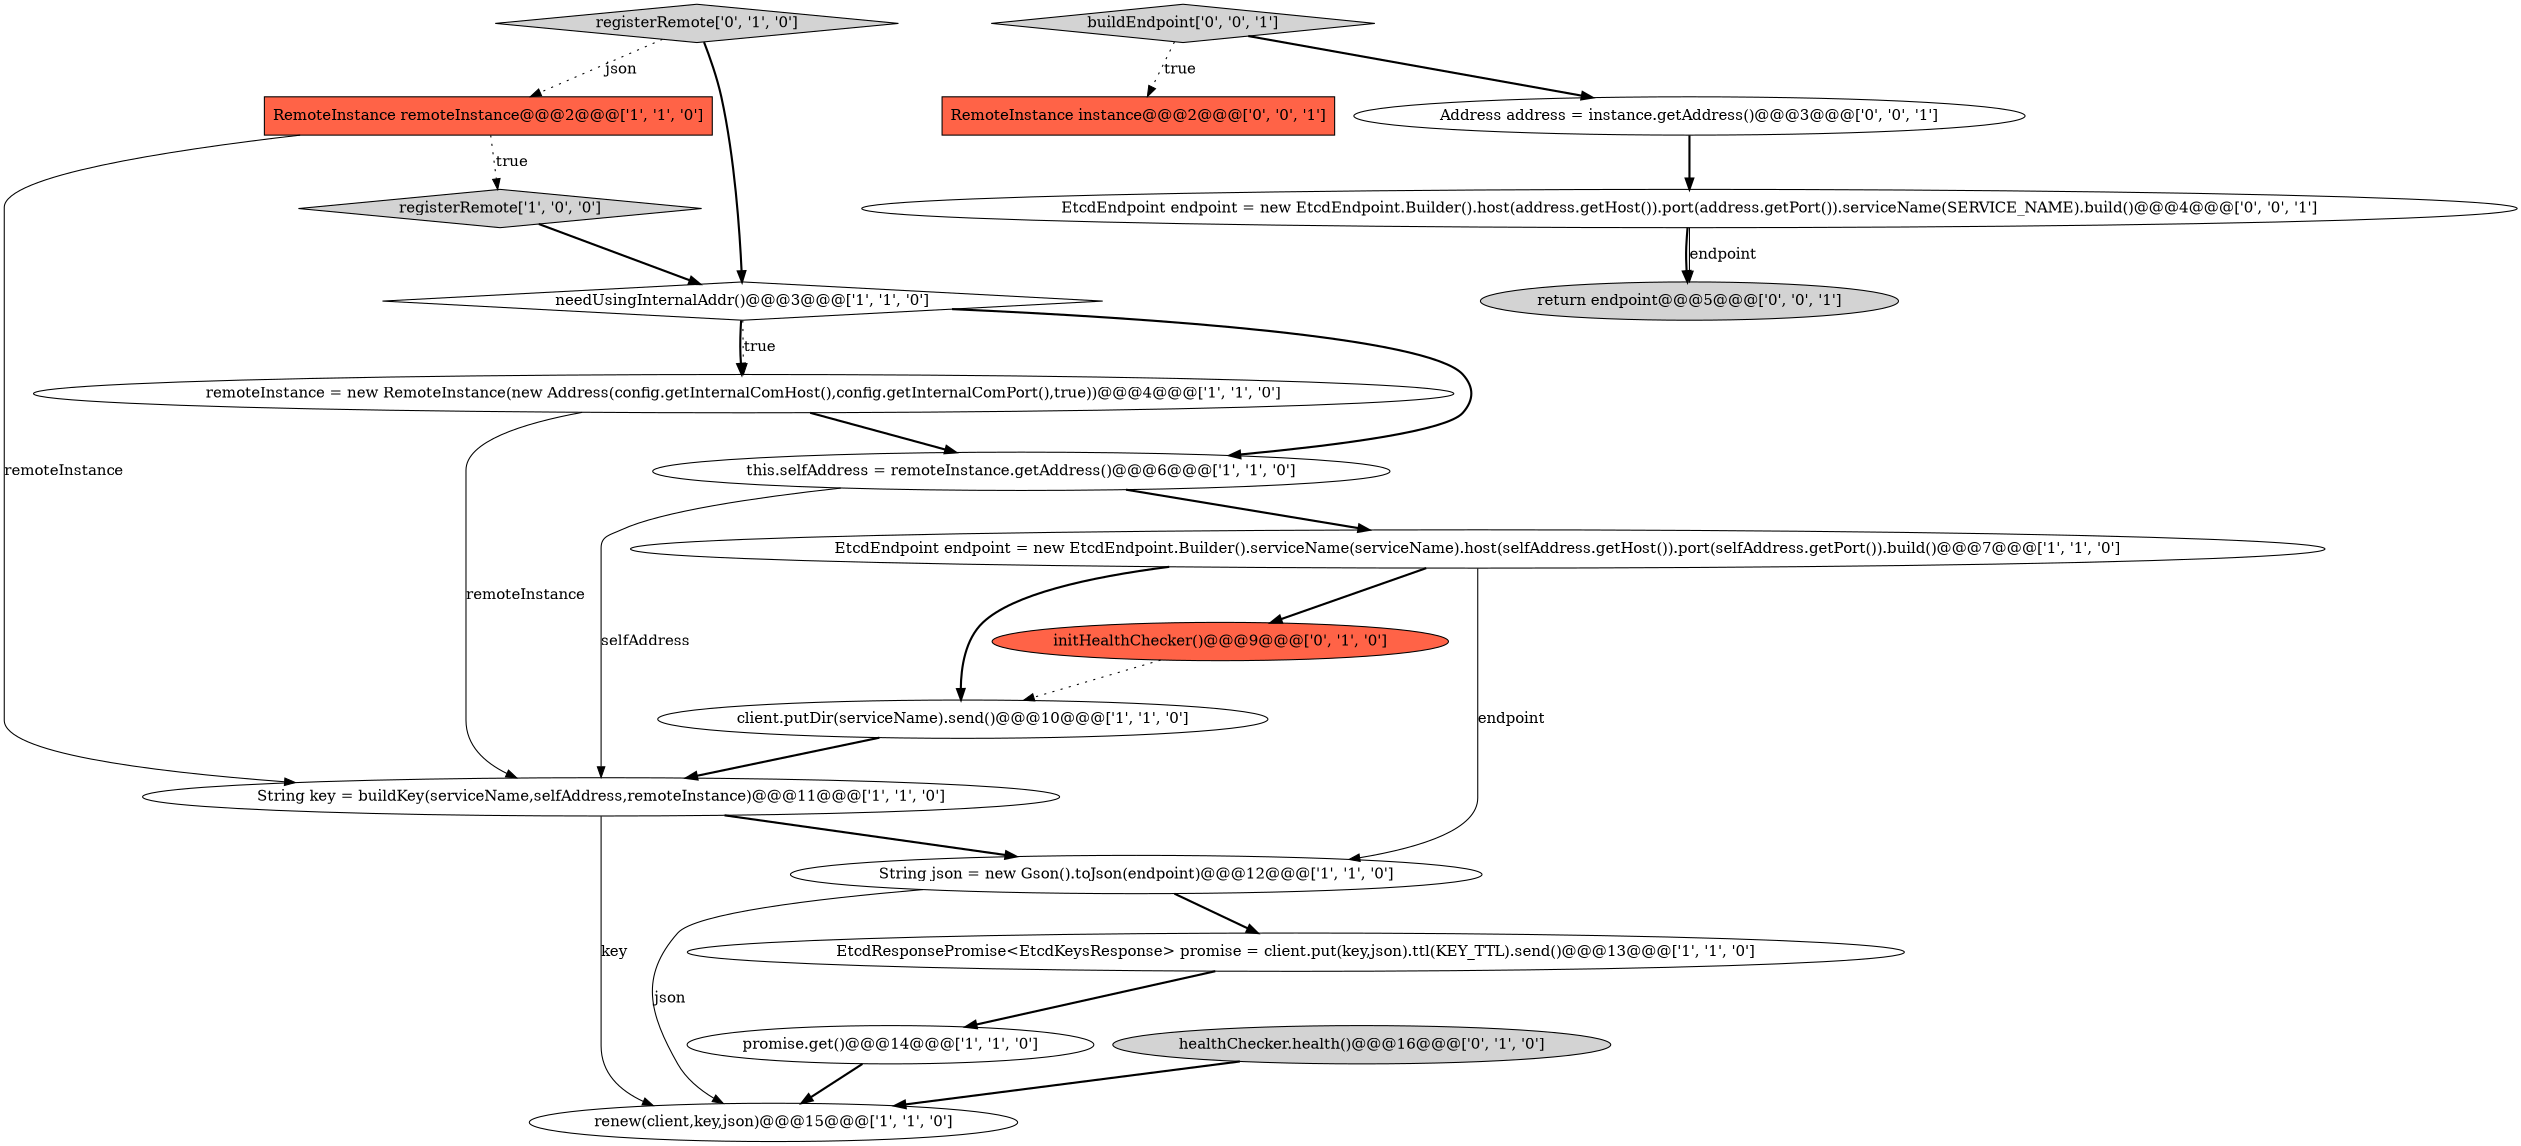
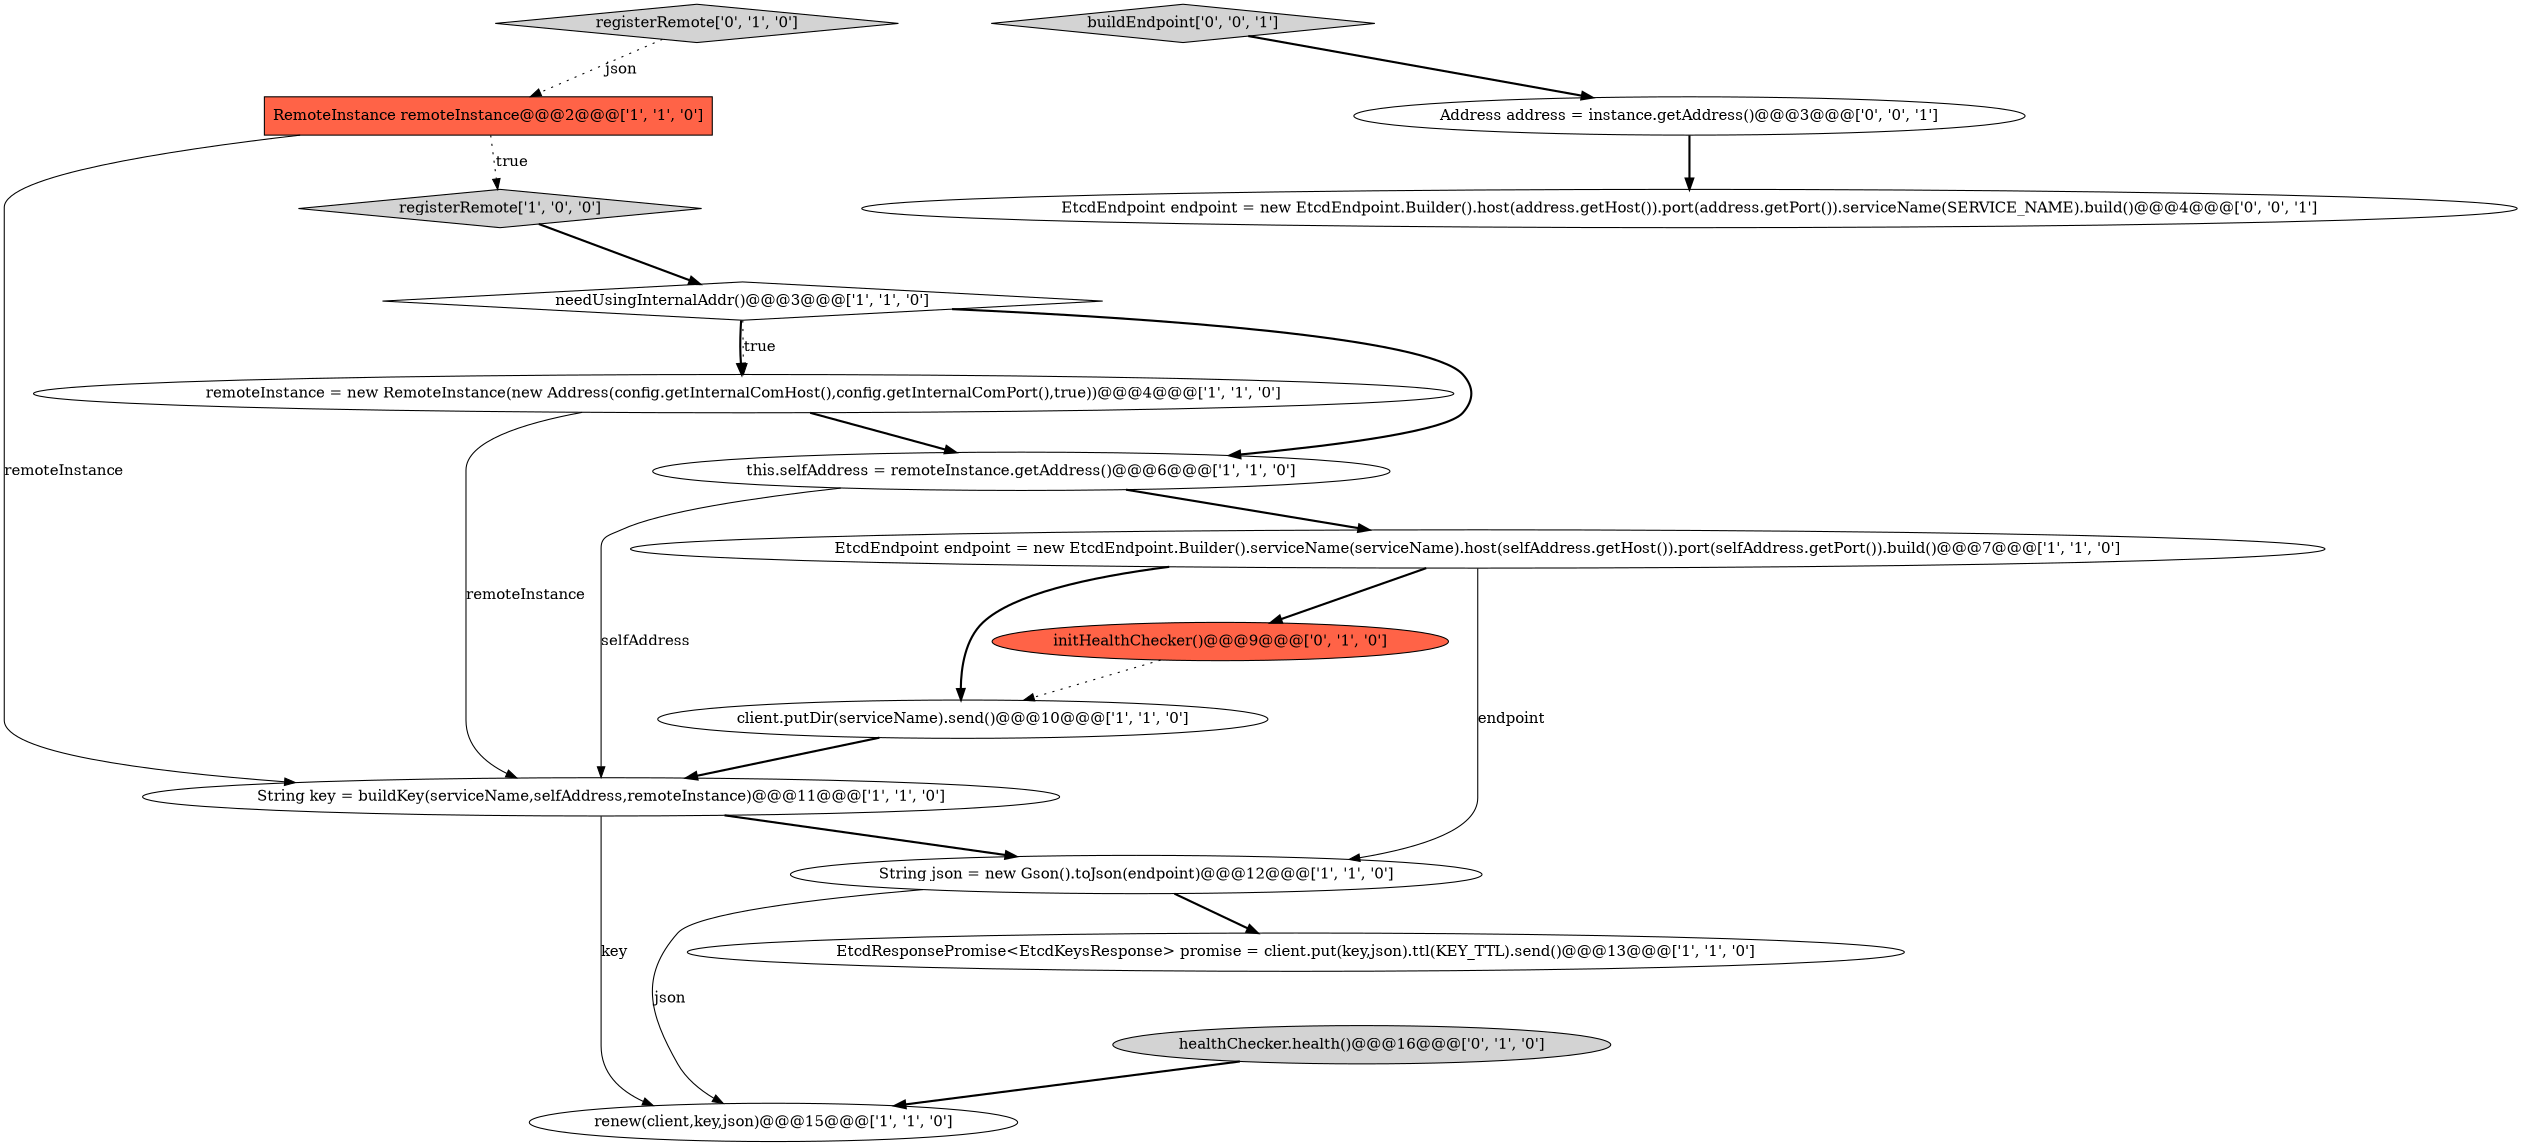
node "RemoteInstance instance@@@2@@@['0', '0', '1']": removed
edge "registerRemote['0', '1', '0']" -> "needUsingInternalAddr()@@@3@@@['1', '1', '0']": removed
node "return endpoint@@@5@@@['0', '0', '1']": removed
node "promise.get()@@@14@@@['1', '1', '0']": removed
